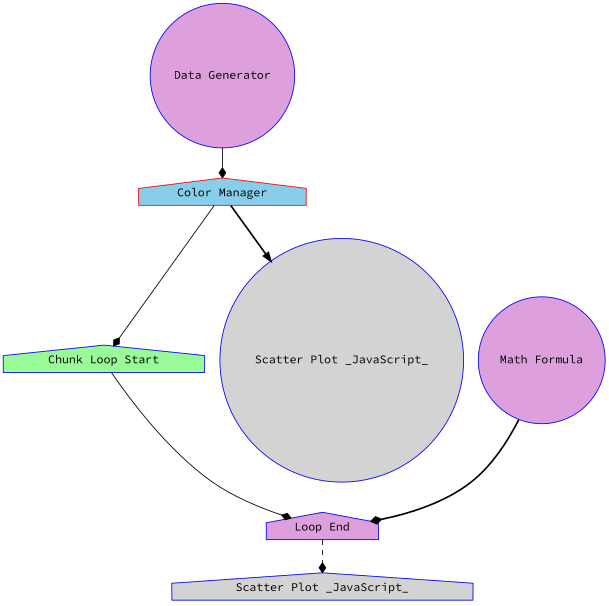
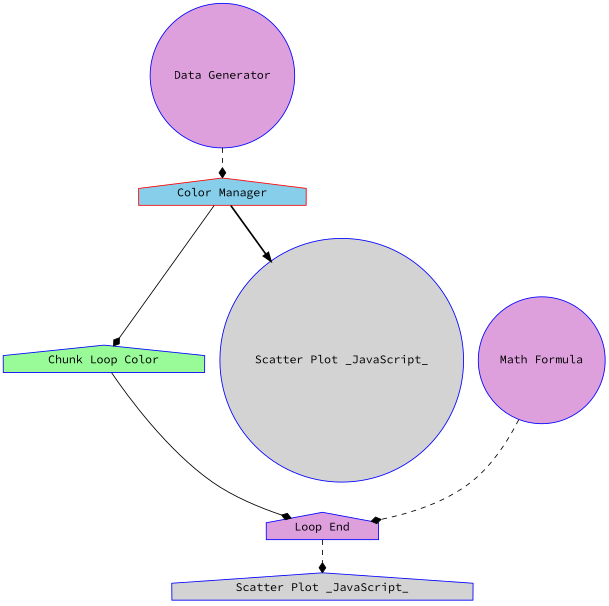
edge "Data Generator" -> "Color Manager": style solid -> dashed
node "Chunk Loop Start": label "Chunk Loop Start" -> "Chunk Loop Color"
edge "Math Formula" -> "Loop End": style bold -> dashed
